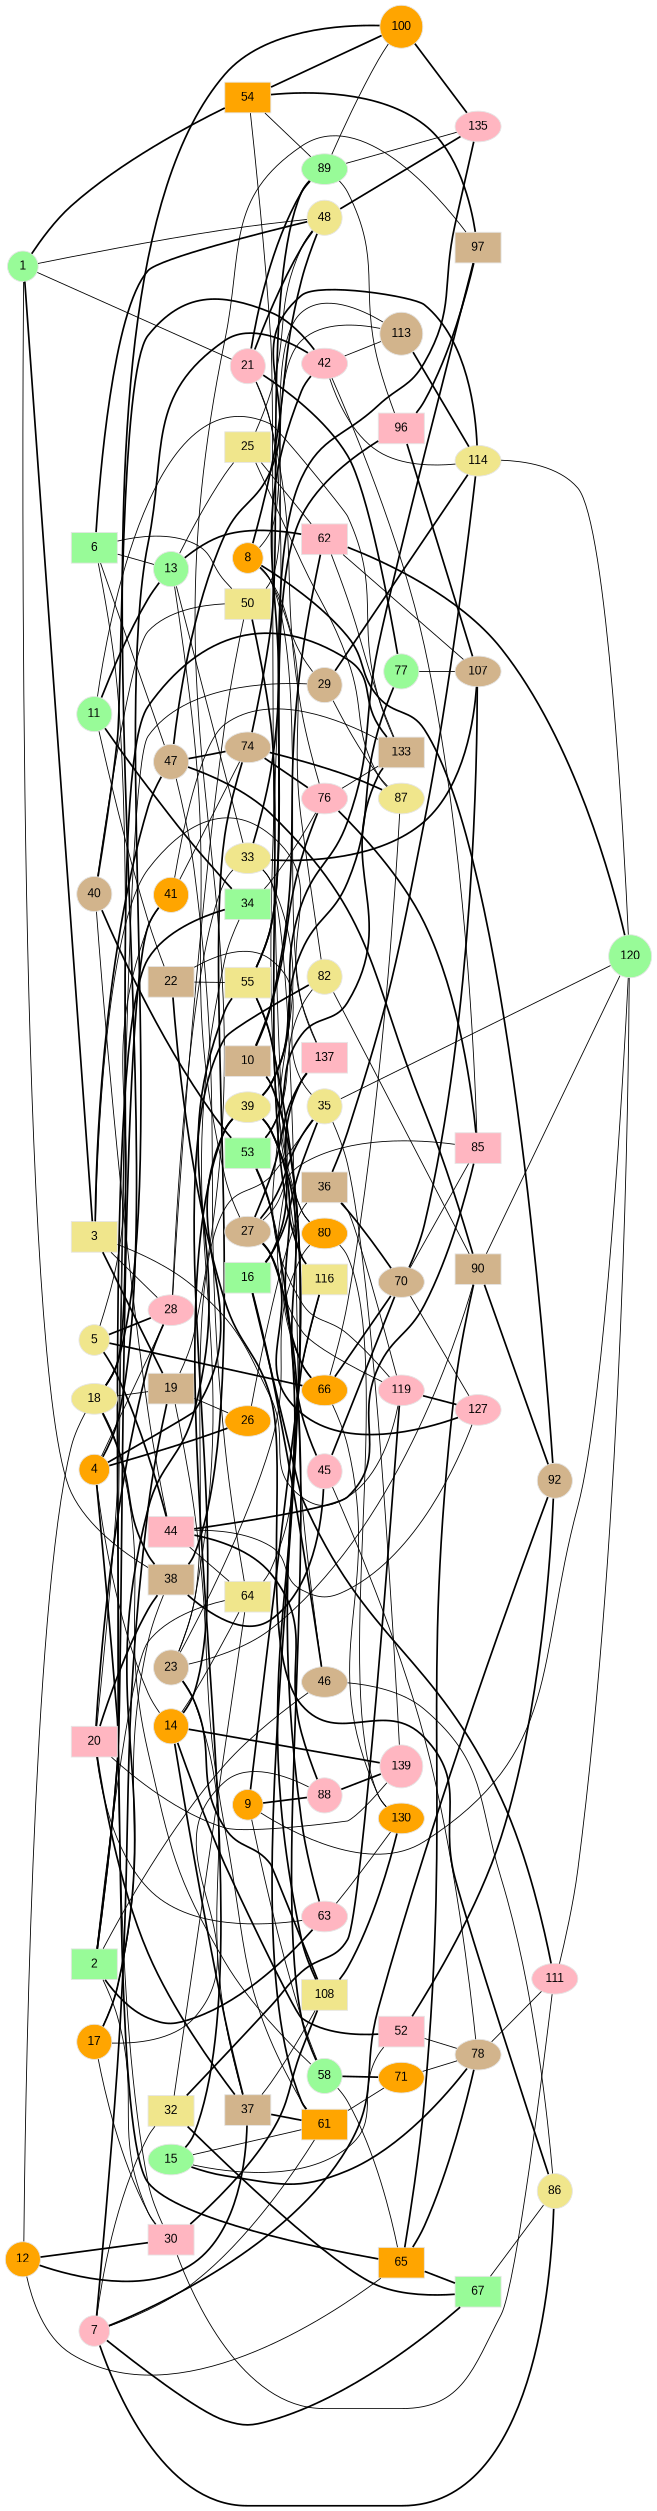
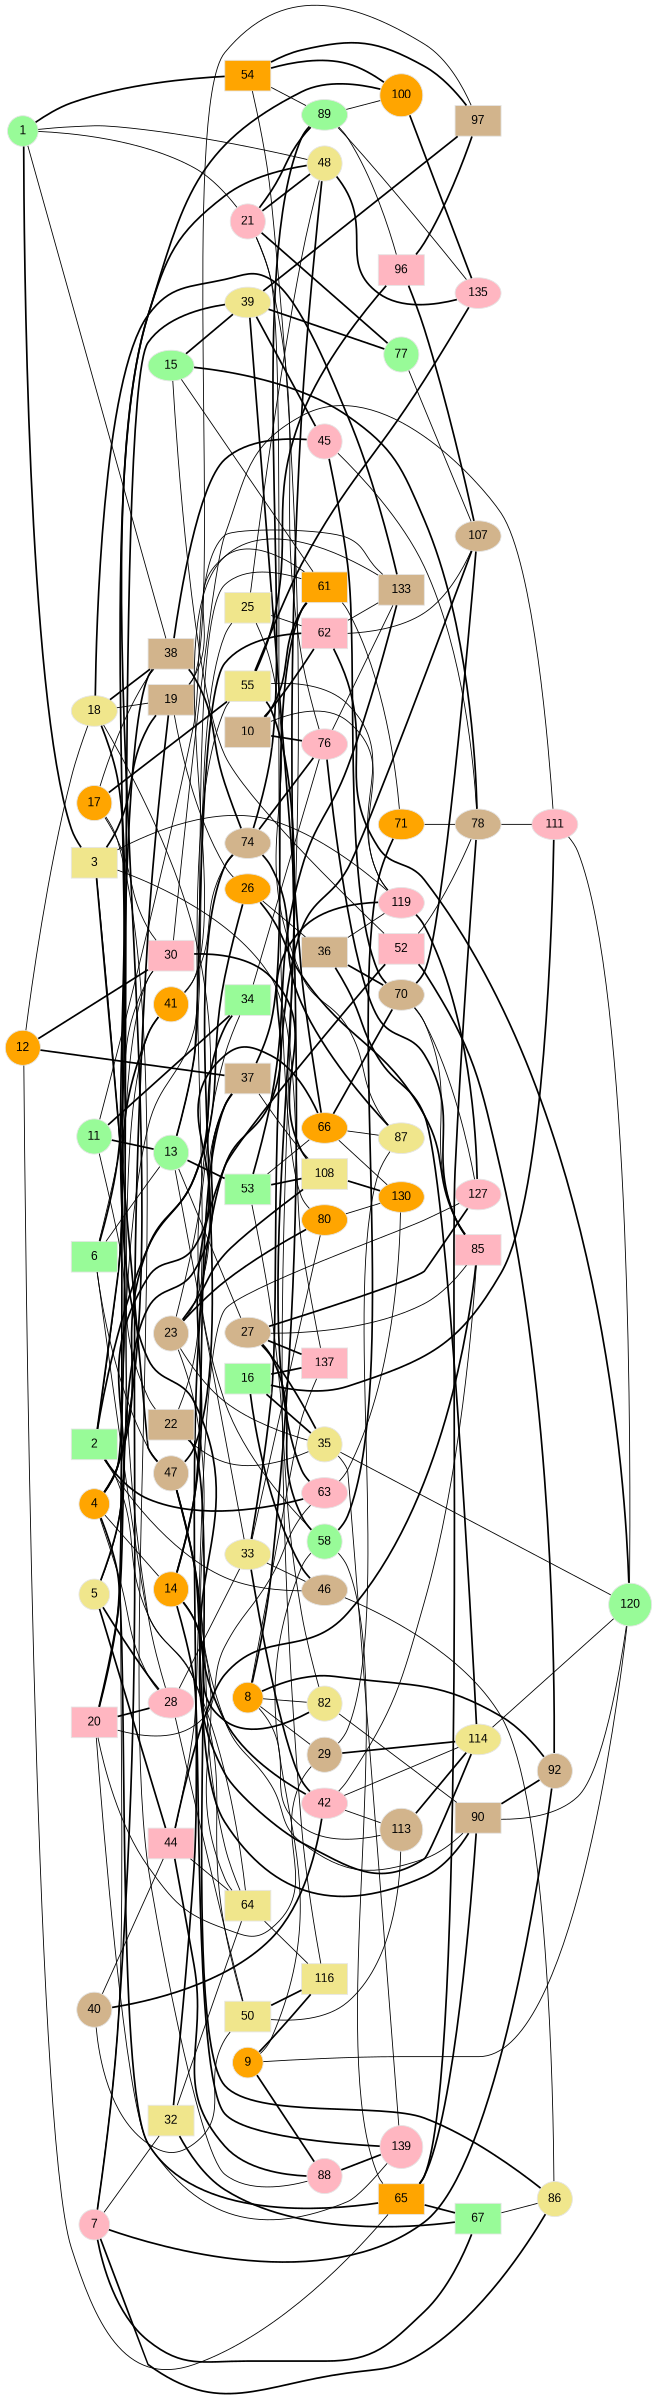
edge "40" -- "53": now "13" -- "53"
edge "26" -- "85": added
edge "80" -- "23": style solid -> bold
